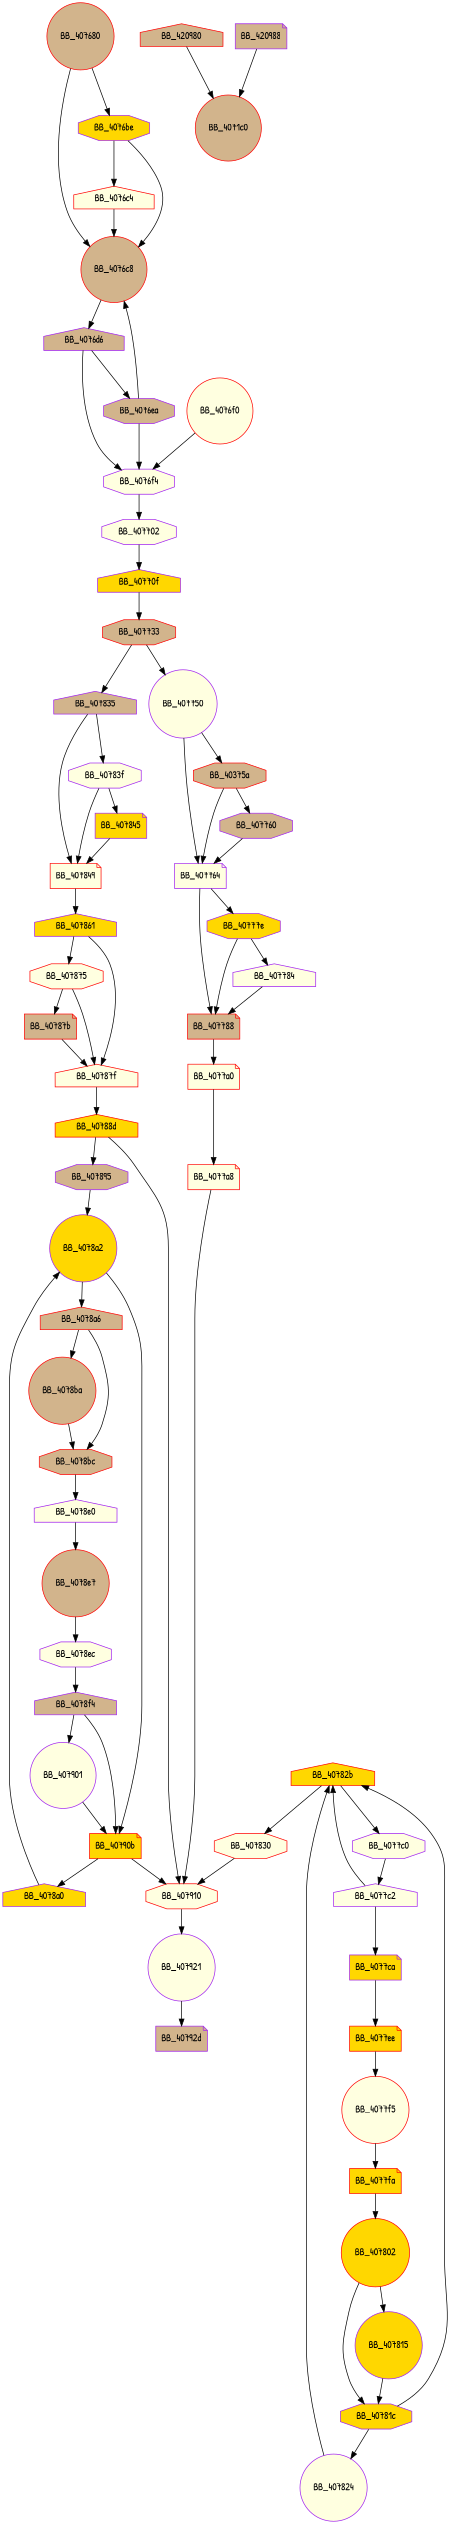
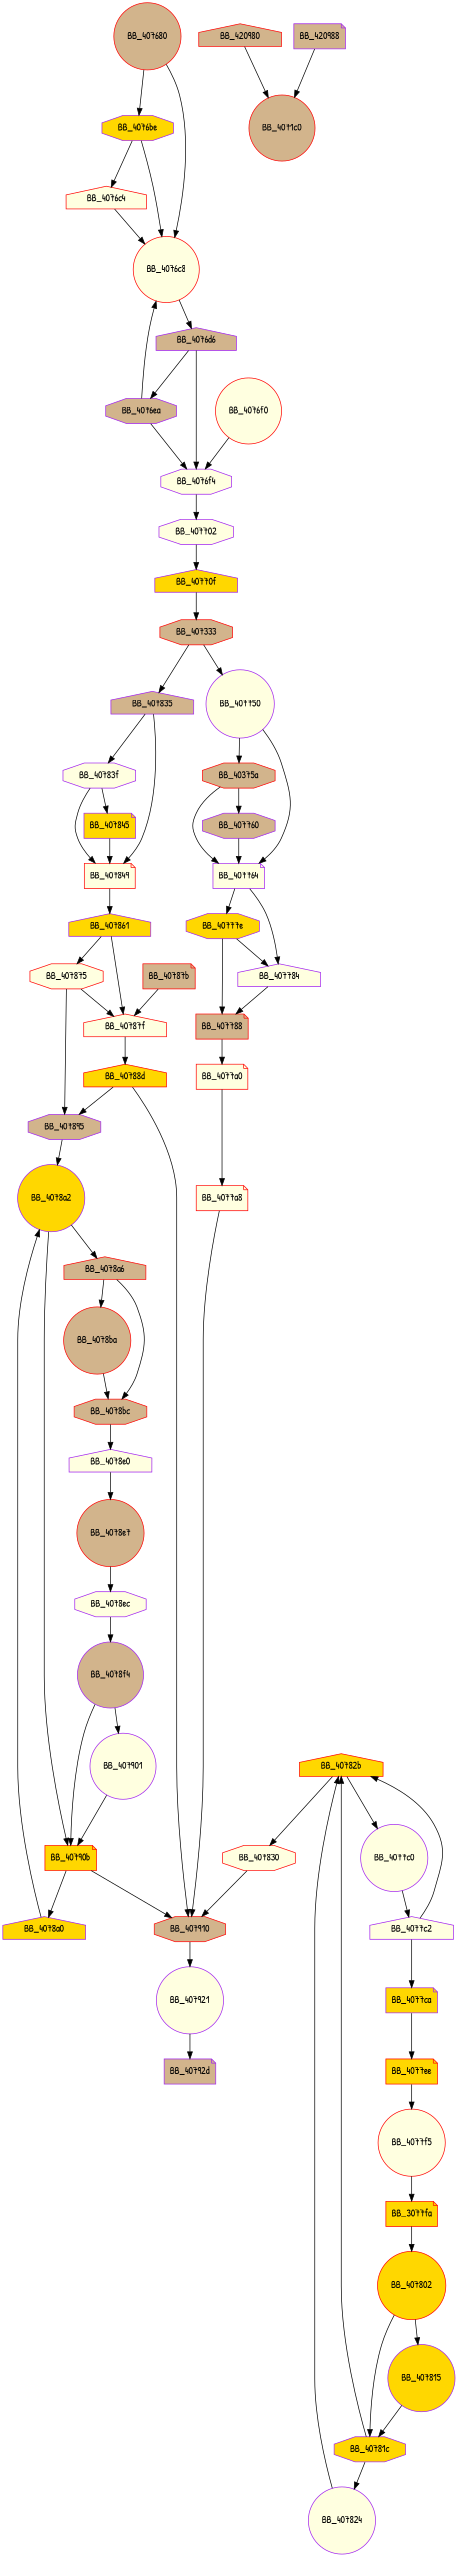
node "BB_4076c8": fillcolor tan -> lightyellow
node "BB_407733": label "BB_407733" -> "BB_407333"
edge "BB_407764" -> "BB_407788": now "BB_407764" -> "BB_407784"
edge "BB_407875" -> "BB_40787b": now "BB_407875" -> "BB_407895"
node "BB_4078f4": shape house -> circle
node "BB_4077c0": shape octagon -> circle
node "BB_407910": fillcolor lightyellow -> tan
node "BB_4077fa": label "BB_4077fa" -> "BB_3077fa"
